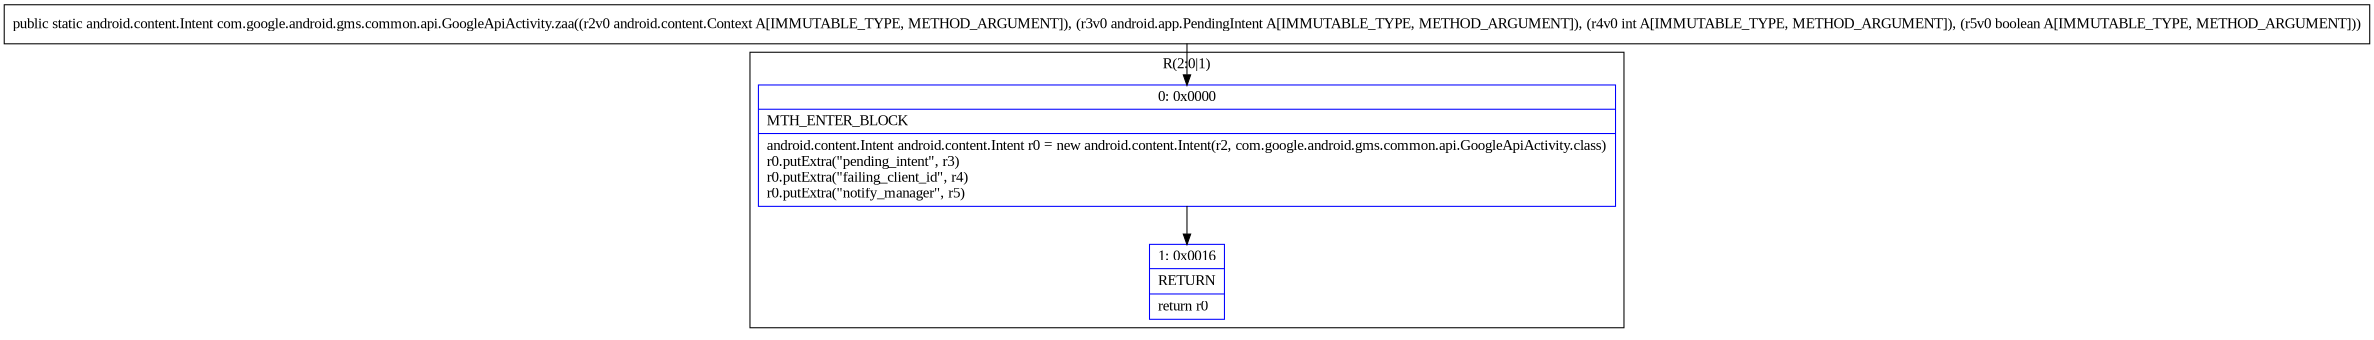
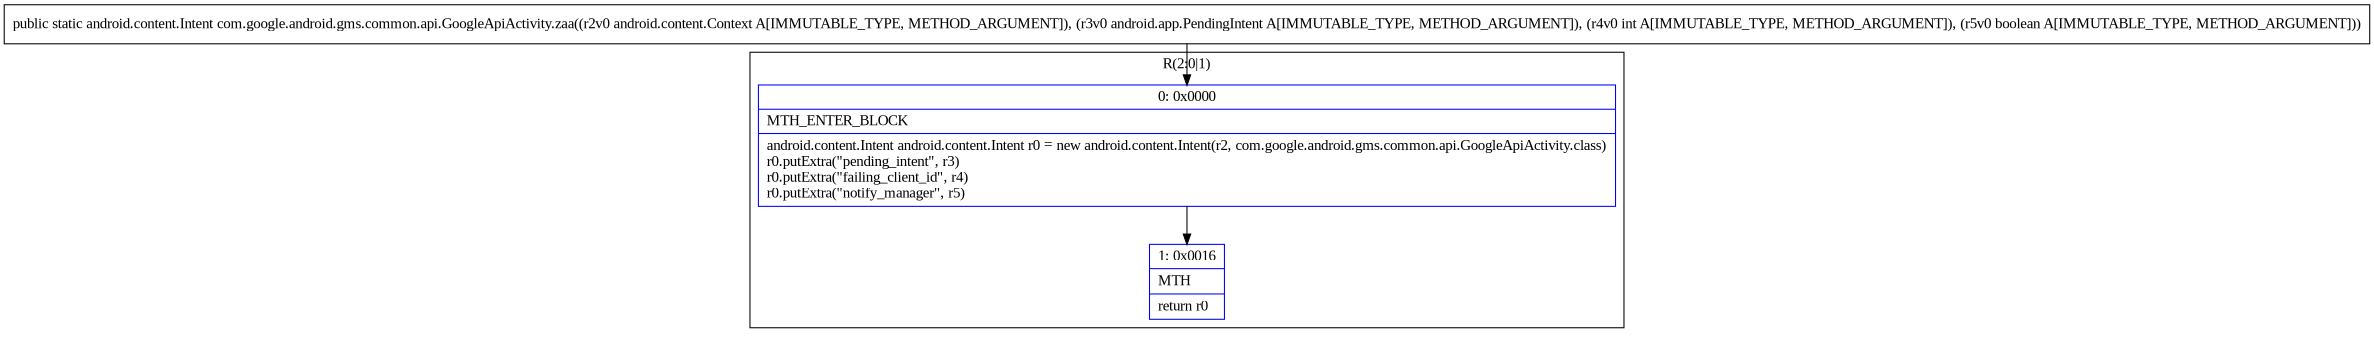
node "1: 0x0016": text "RETURN" -> "MTH"
